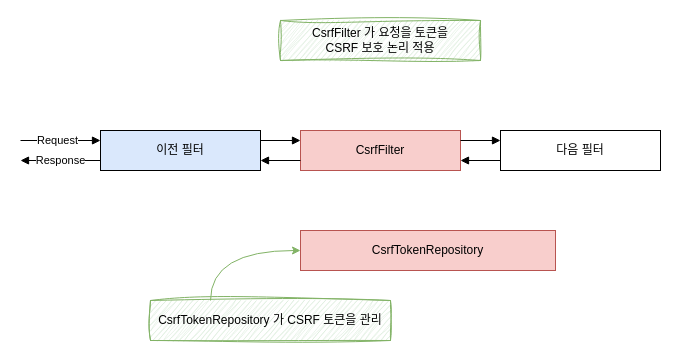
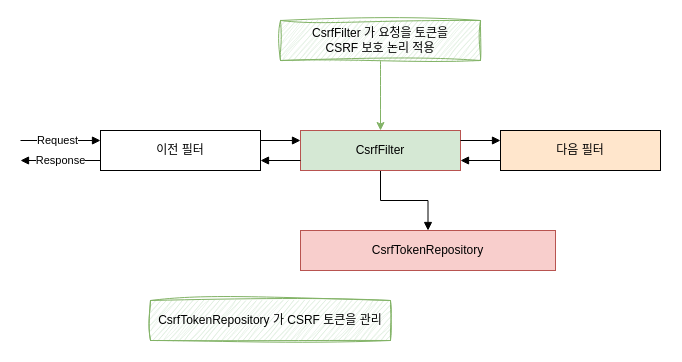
edge "CsrfFilter 가 요청을 토큰을 CSRF 보호 논리 적용" -> "CsrfFilter": added
node "이전 필터": fillcolor #dae8fc -> #ffffff
node "CsrfFilter": fillcolor #f8cecc -> #d5e8d4
node "다음 필터": fillcolor #ffffff -> #ffe6cc
edge "CsrfFilter" -> "CsrfTokenRepository": added
edge "CsrfTokenRepository 가 CSRF 토큰을 관리" -> "CsrfTokenRepository": removed
